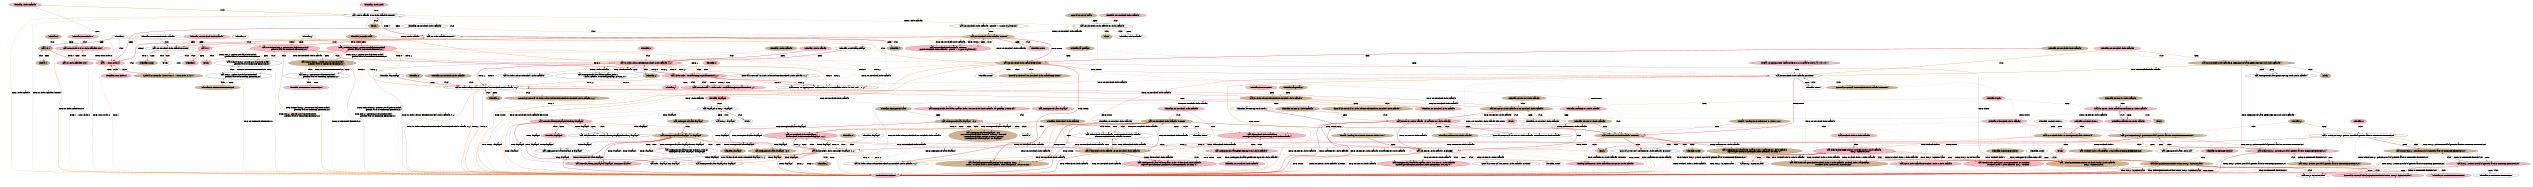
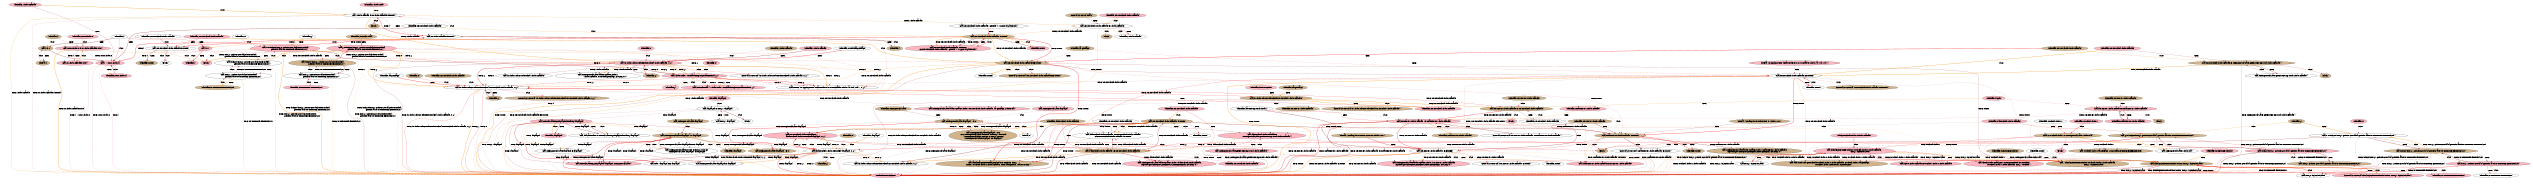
node "(ControlStructure,for (size_t i = 0; i < numWindows; i++))": removed
node "(Call,touchedWindow.windowHandle)": label "(Call,touchedWindow.windowHandle)" -> "(Block,touchedWindow.windowHandle)"
node "(Sending,mLastHoverWindowHandle = newHoverWindowHandle)": label "(Sending,mLastHoverWindowHandle = newHoverWindowHandle)" -> "(Call,mLastHoverWindowHandle = newHoverWindowHandle)"
